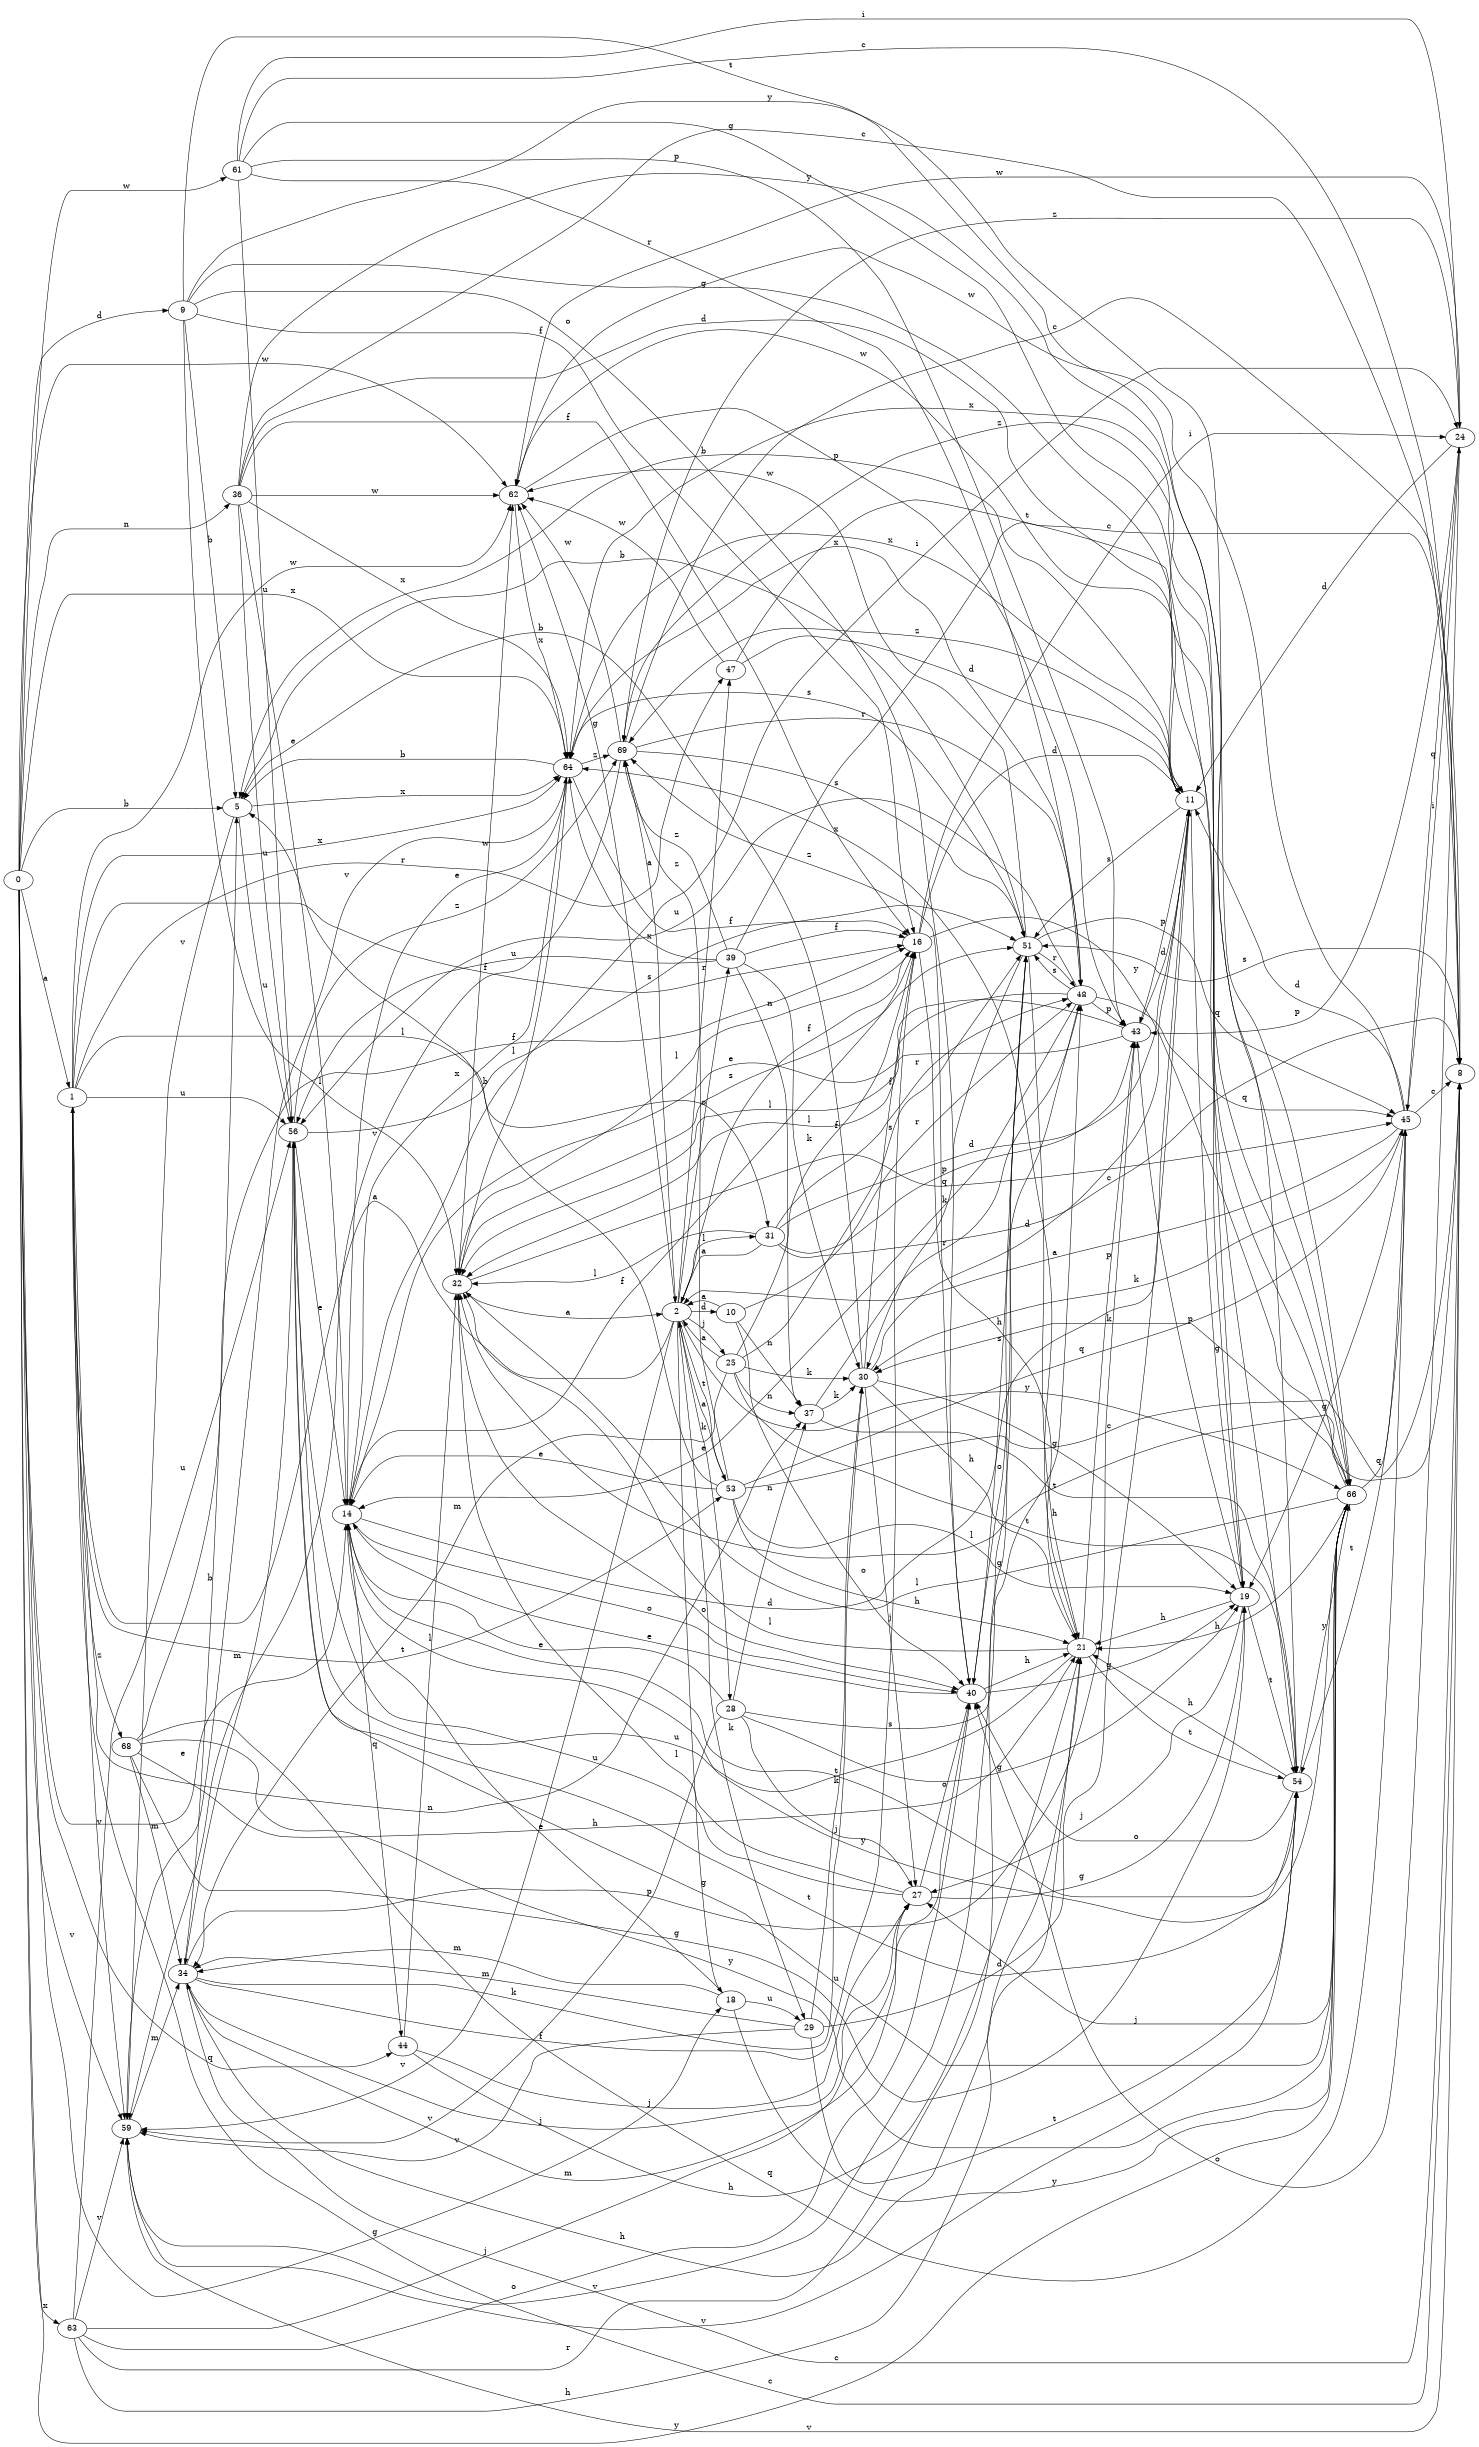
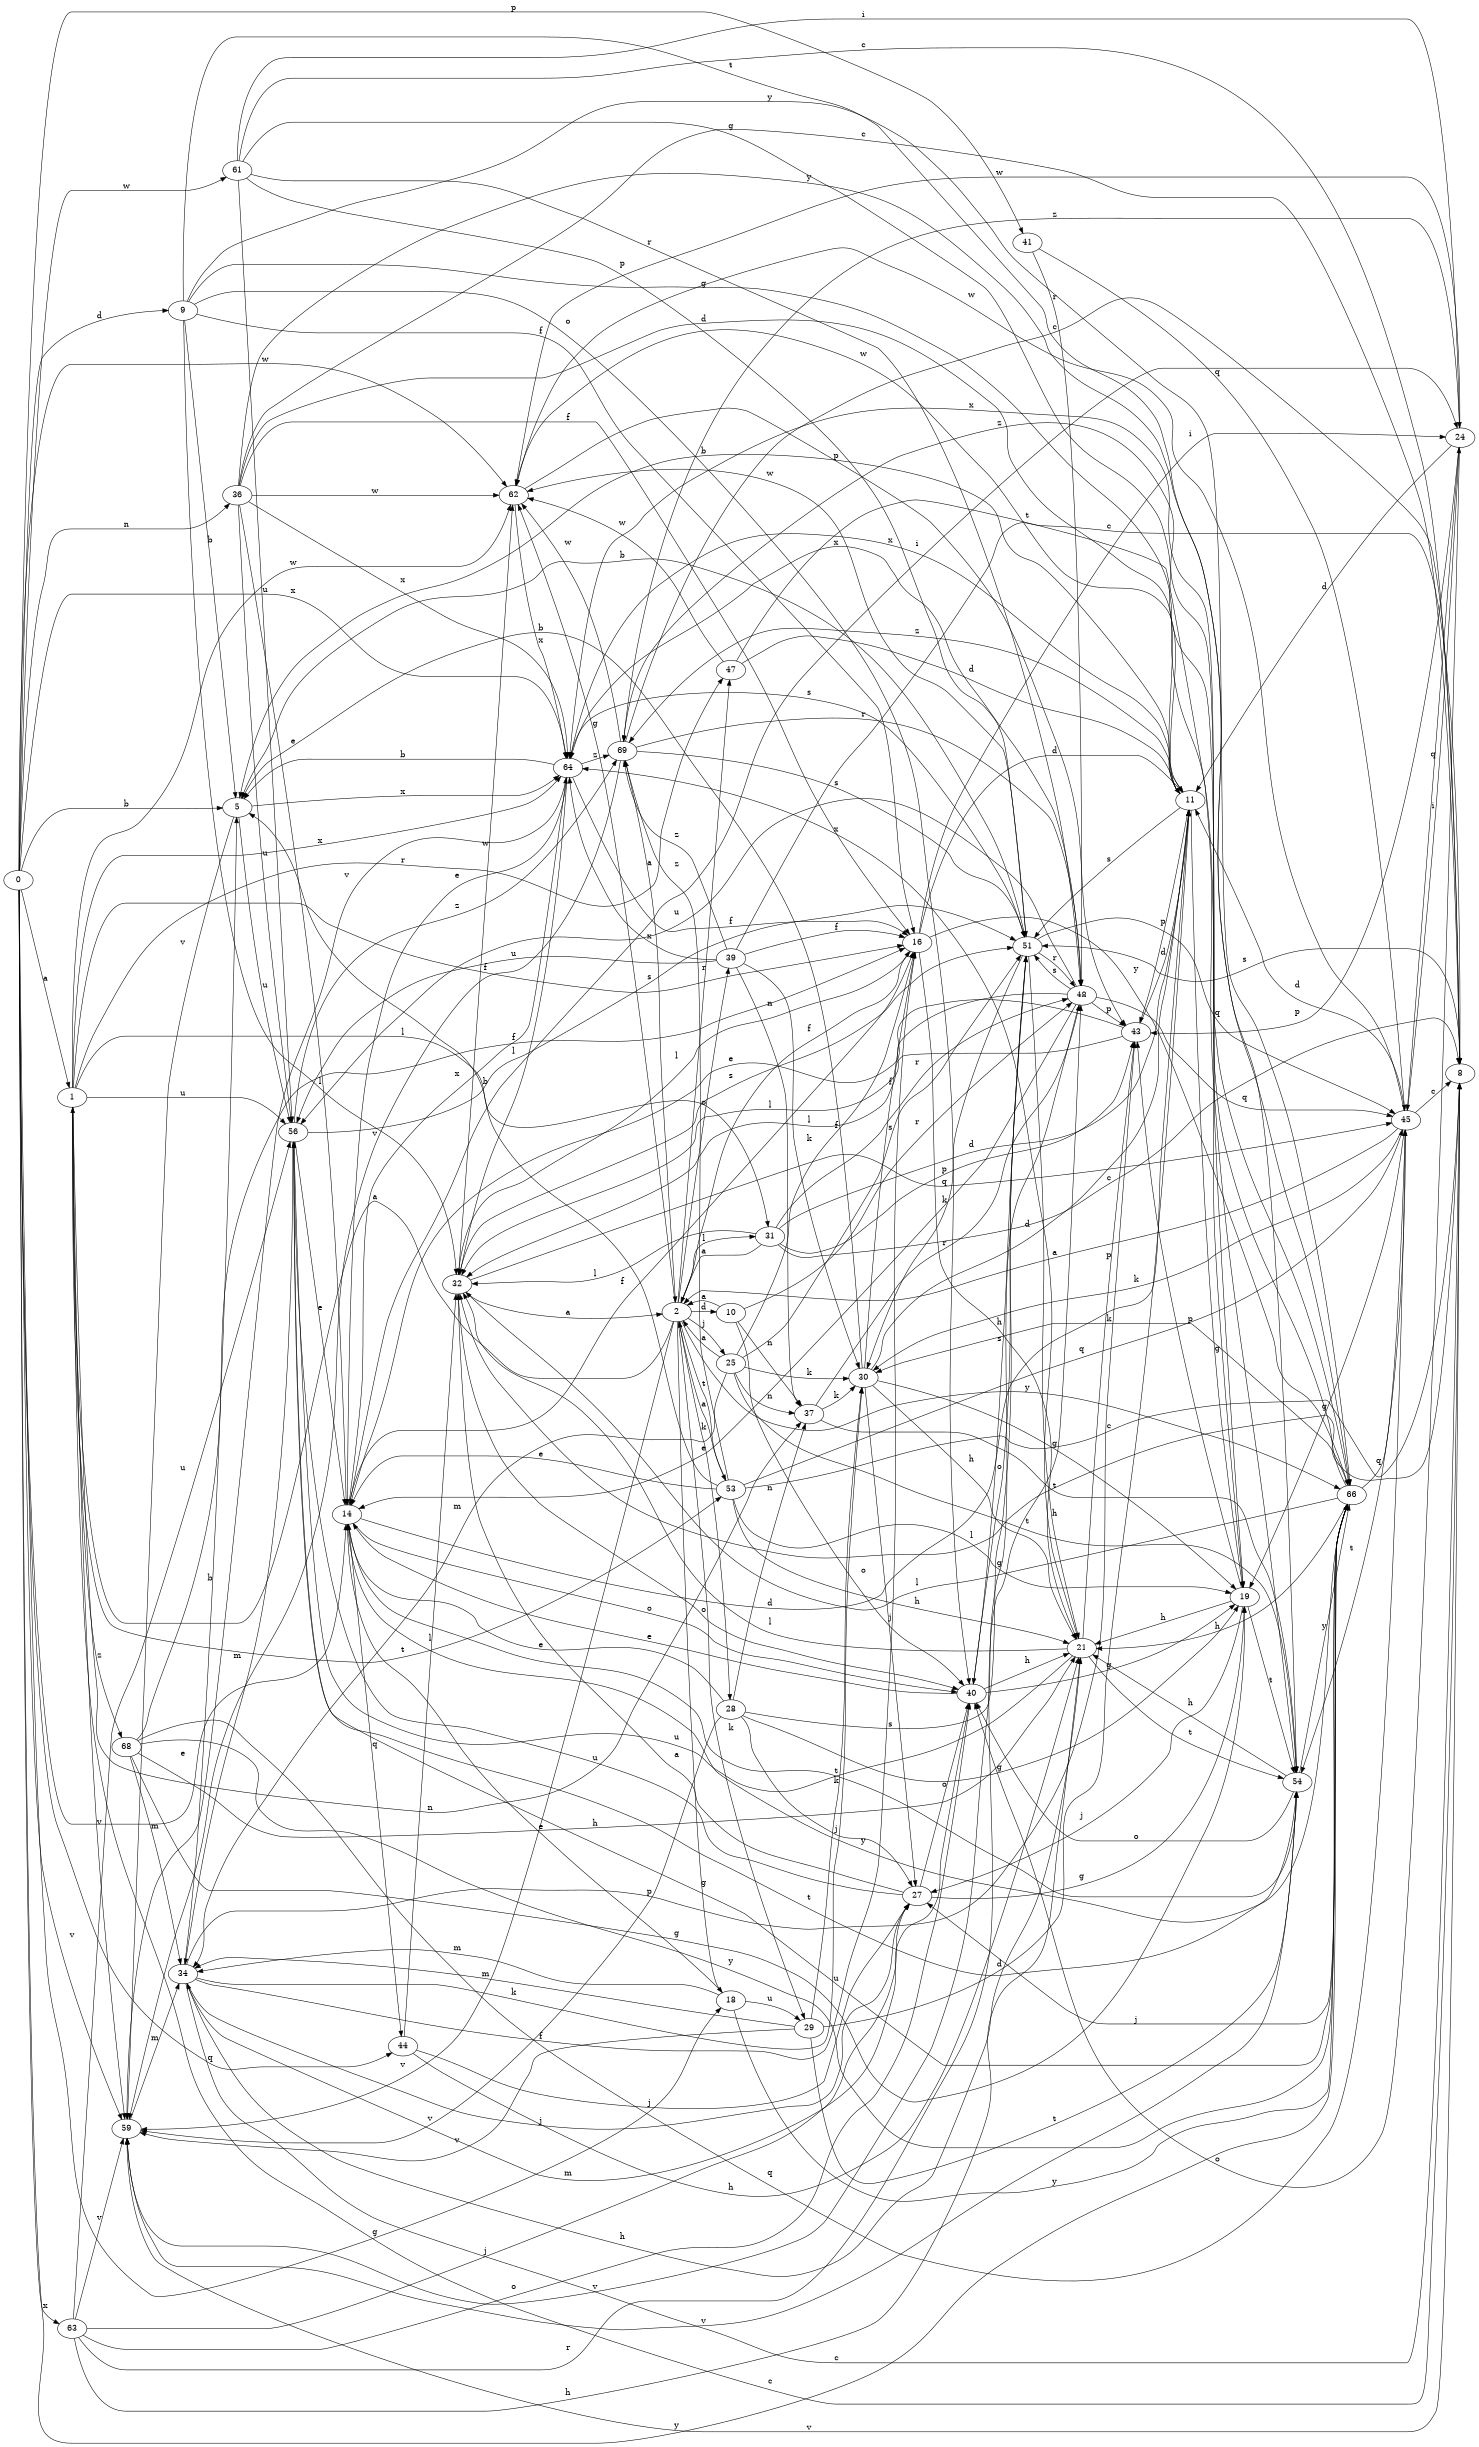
node "41": added
edge "61" -> "43": now "61" -> "51"
edge "40" -> "69": removed, label "z"
edge "27" -> "32": label "l" -> "a"
